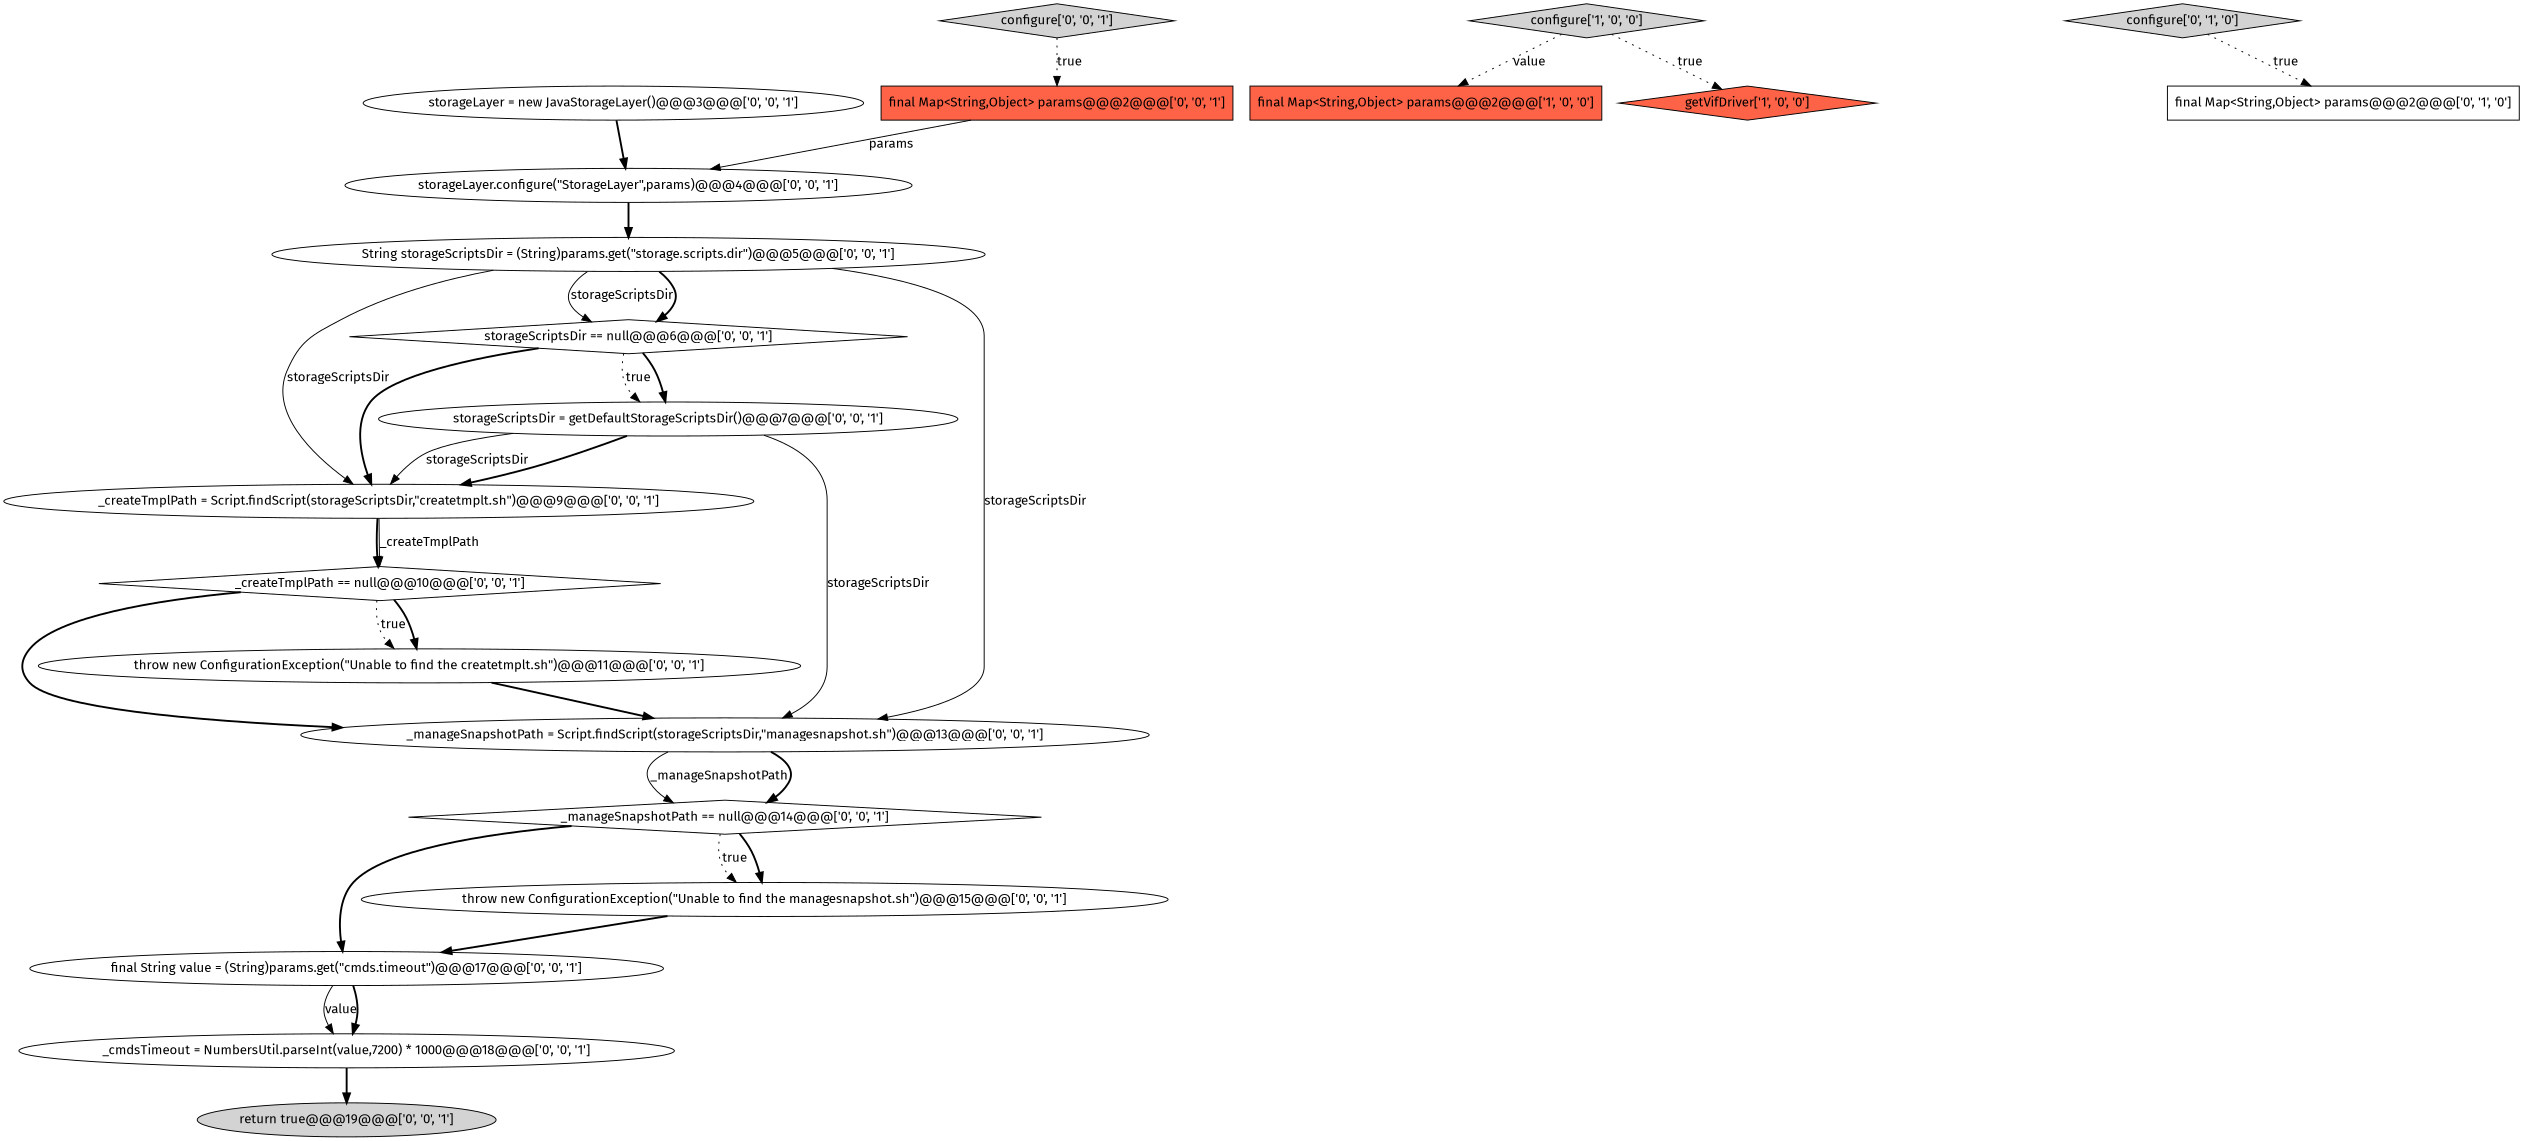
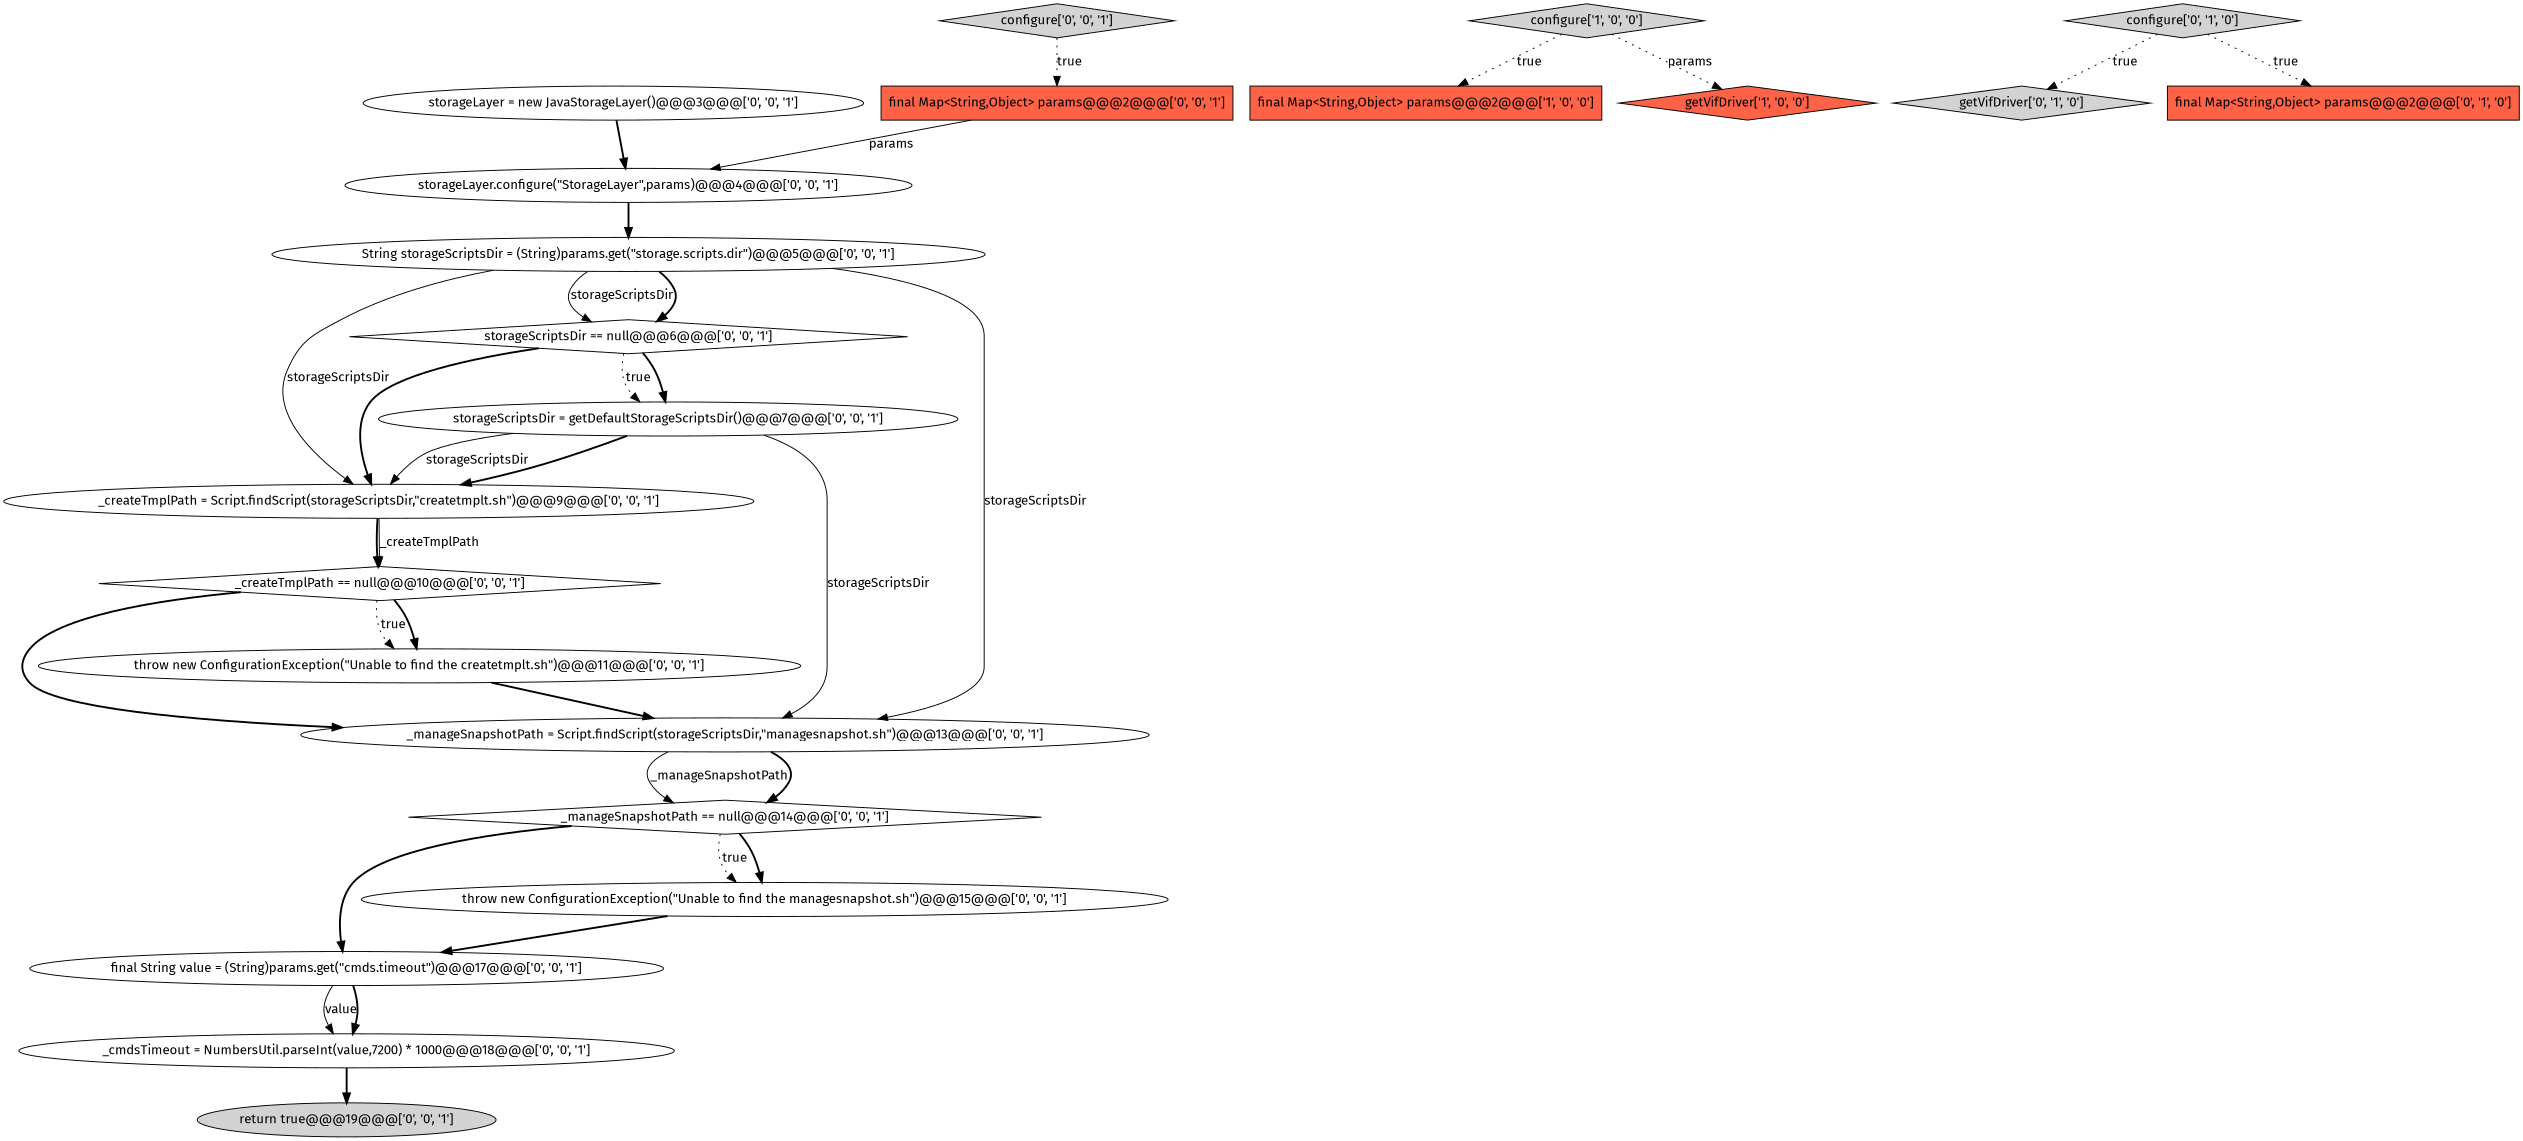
edge "configure['1', '0', '0']" -> "final Map<String,Object> params@@@2@@@['1', '0', '0']": label "value" -> "true"
edge "configure['1', '0', '0']" -> "getVifDriver['1', '0', '0']": label "true" -> "params"
node "getVifDriver['0', '1', '0']": added
node "final Map<String,Object> params@@@2@@@['0', '1', '0']": fillcolor white -> tomato
